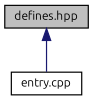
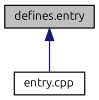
node "defines.hpp": label "defines.hpp" -> "defines.entry"
